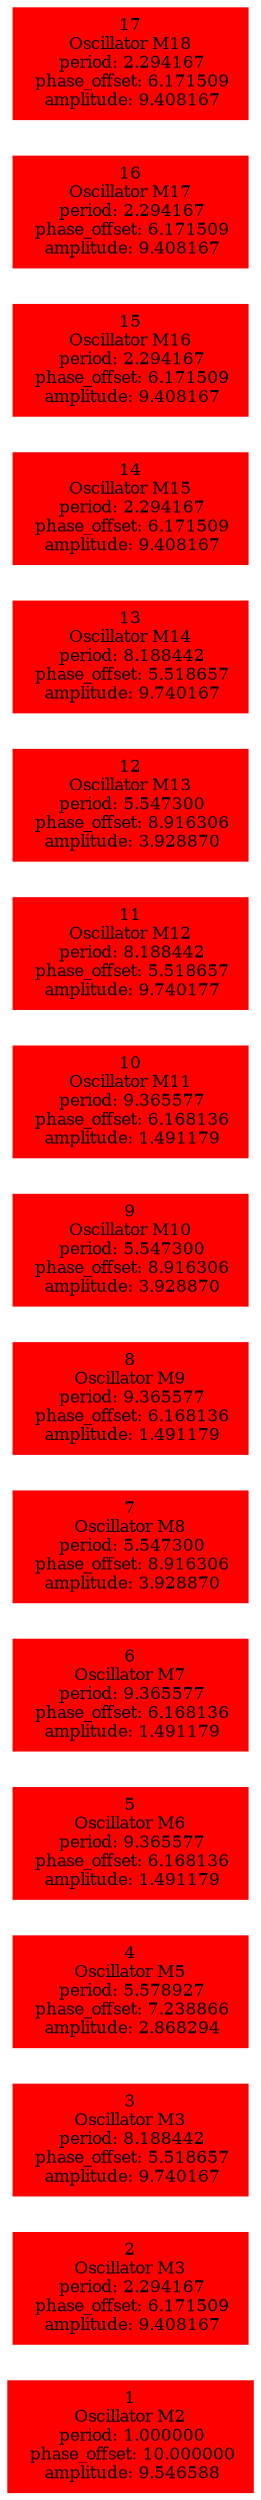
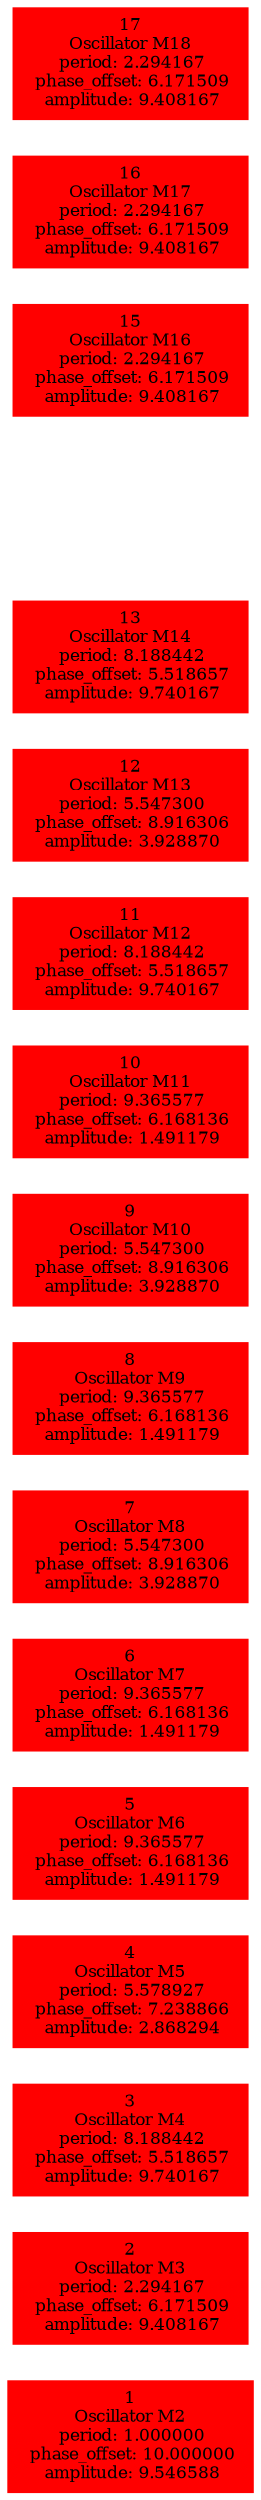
node "14": removed
node "11": text "amplitude: 9.740177" -> "amplitude: 9.740167"
node "3": text "Oscillator M3" -> "Oscillator M4"
